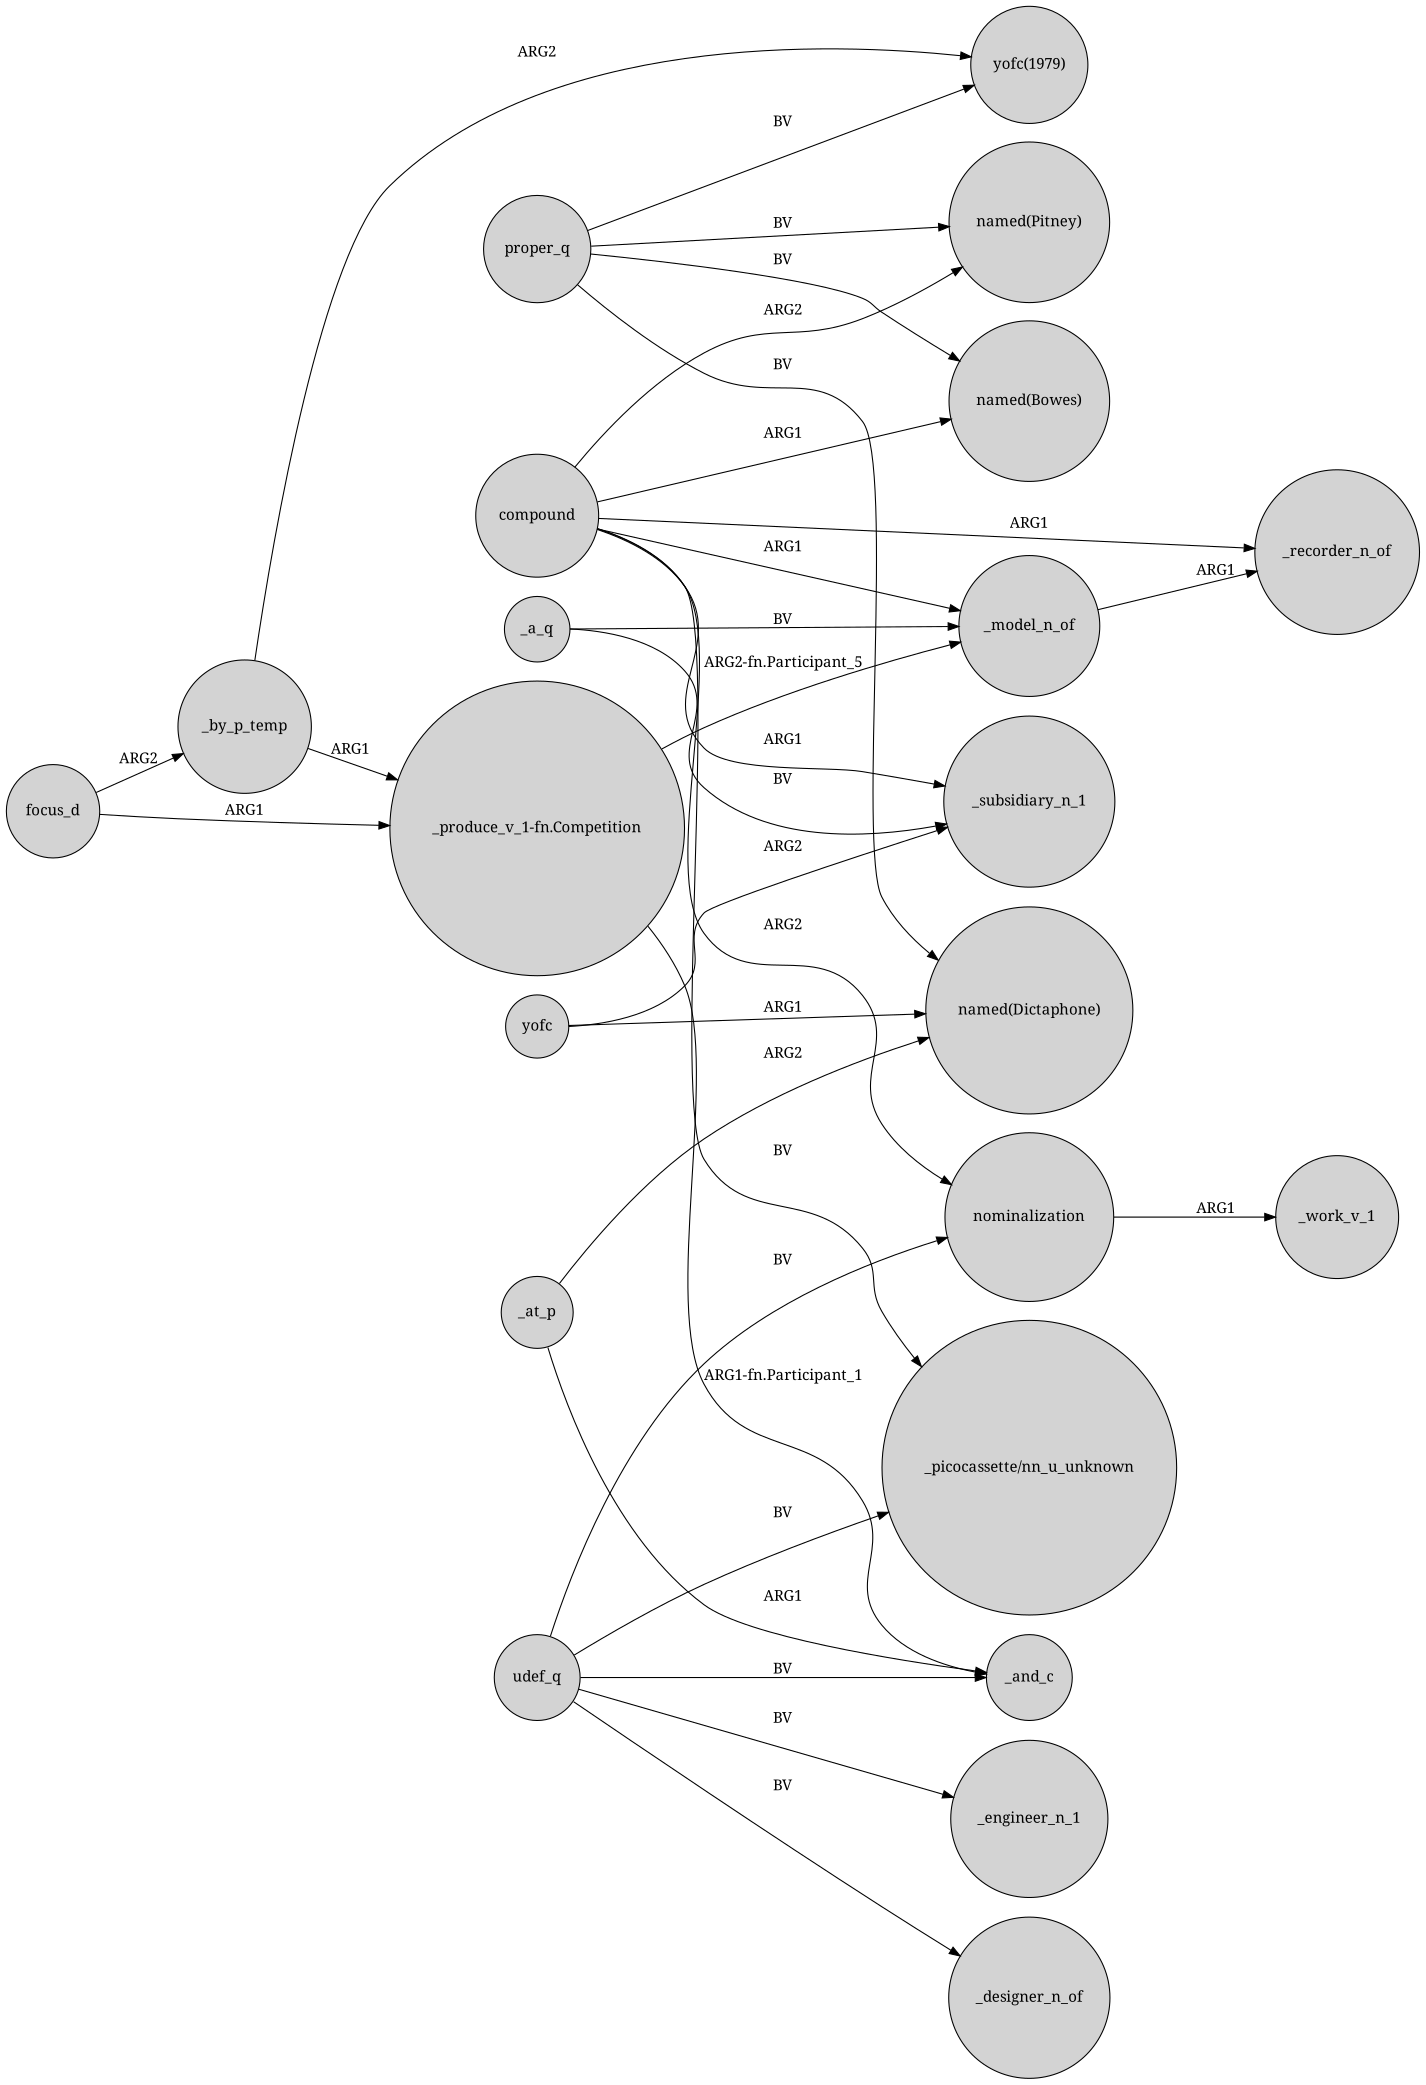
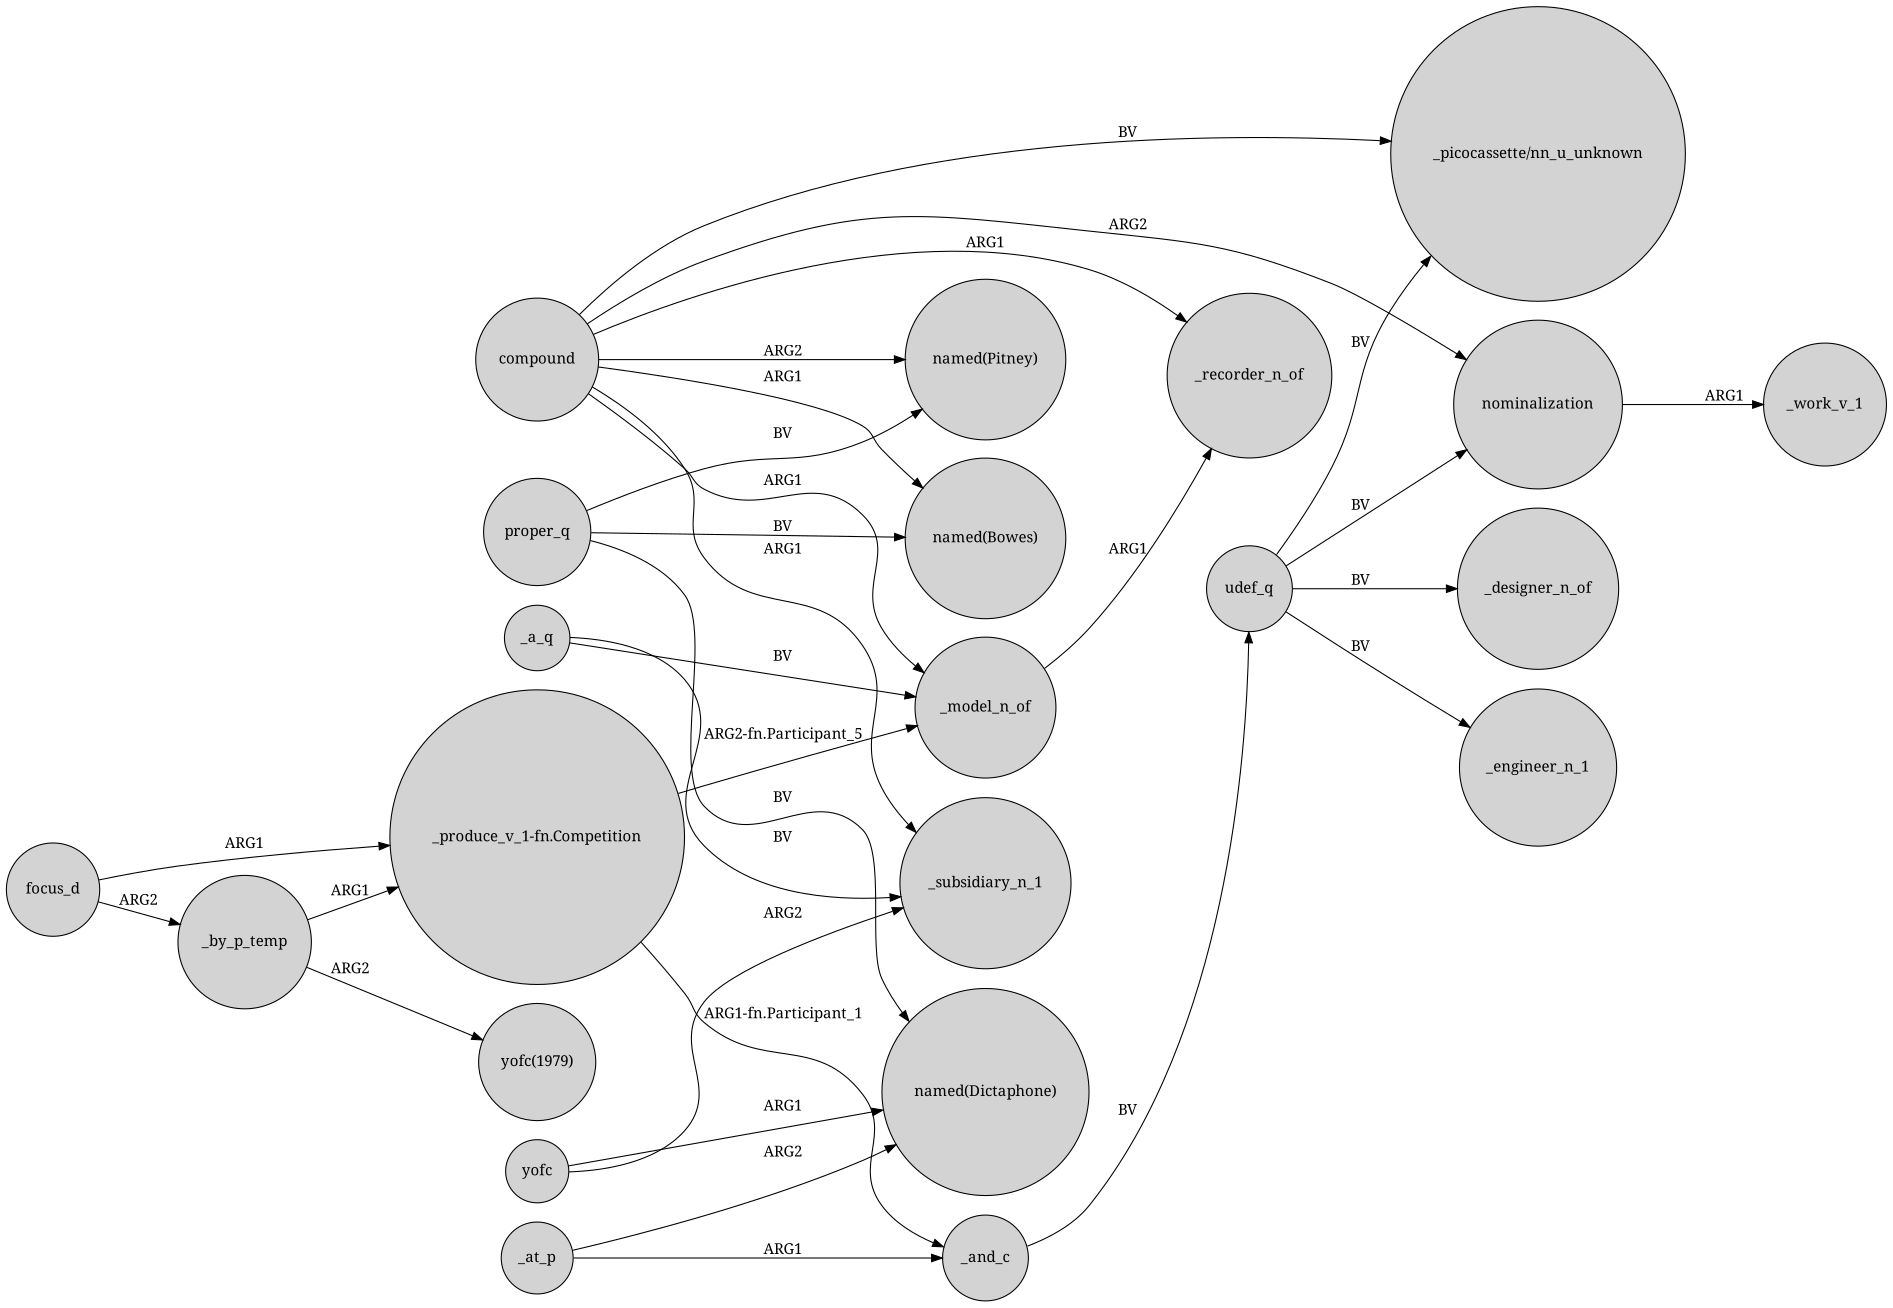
edge "proper_q" -> "yofc(1979)": removed, label "BV"
edge "udef_q" -> "_and_c": reversed
